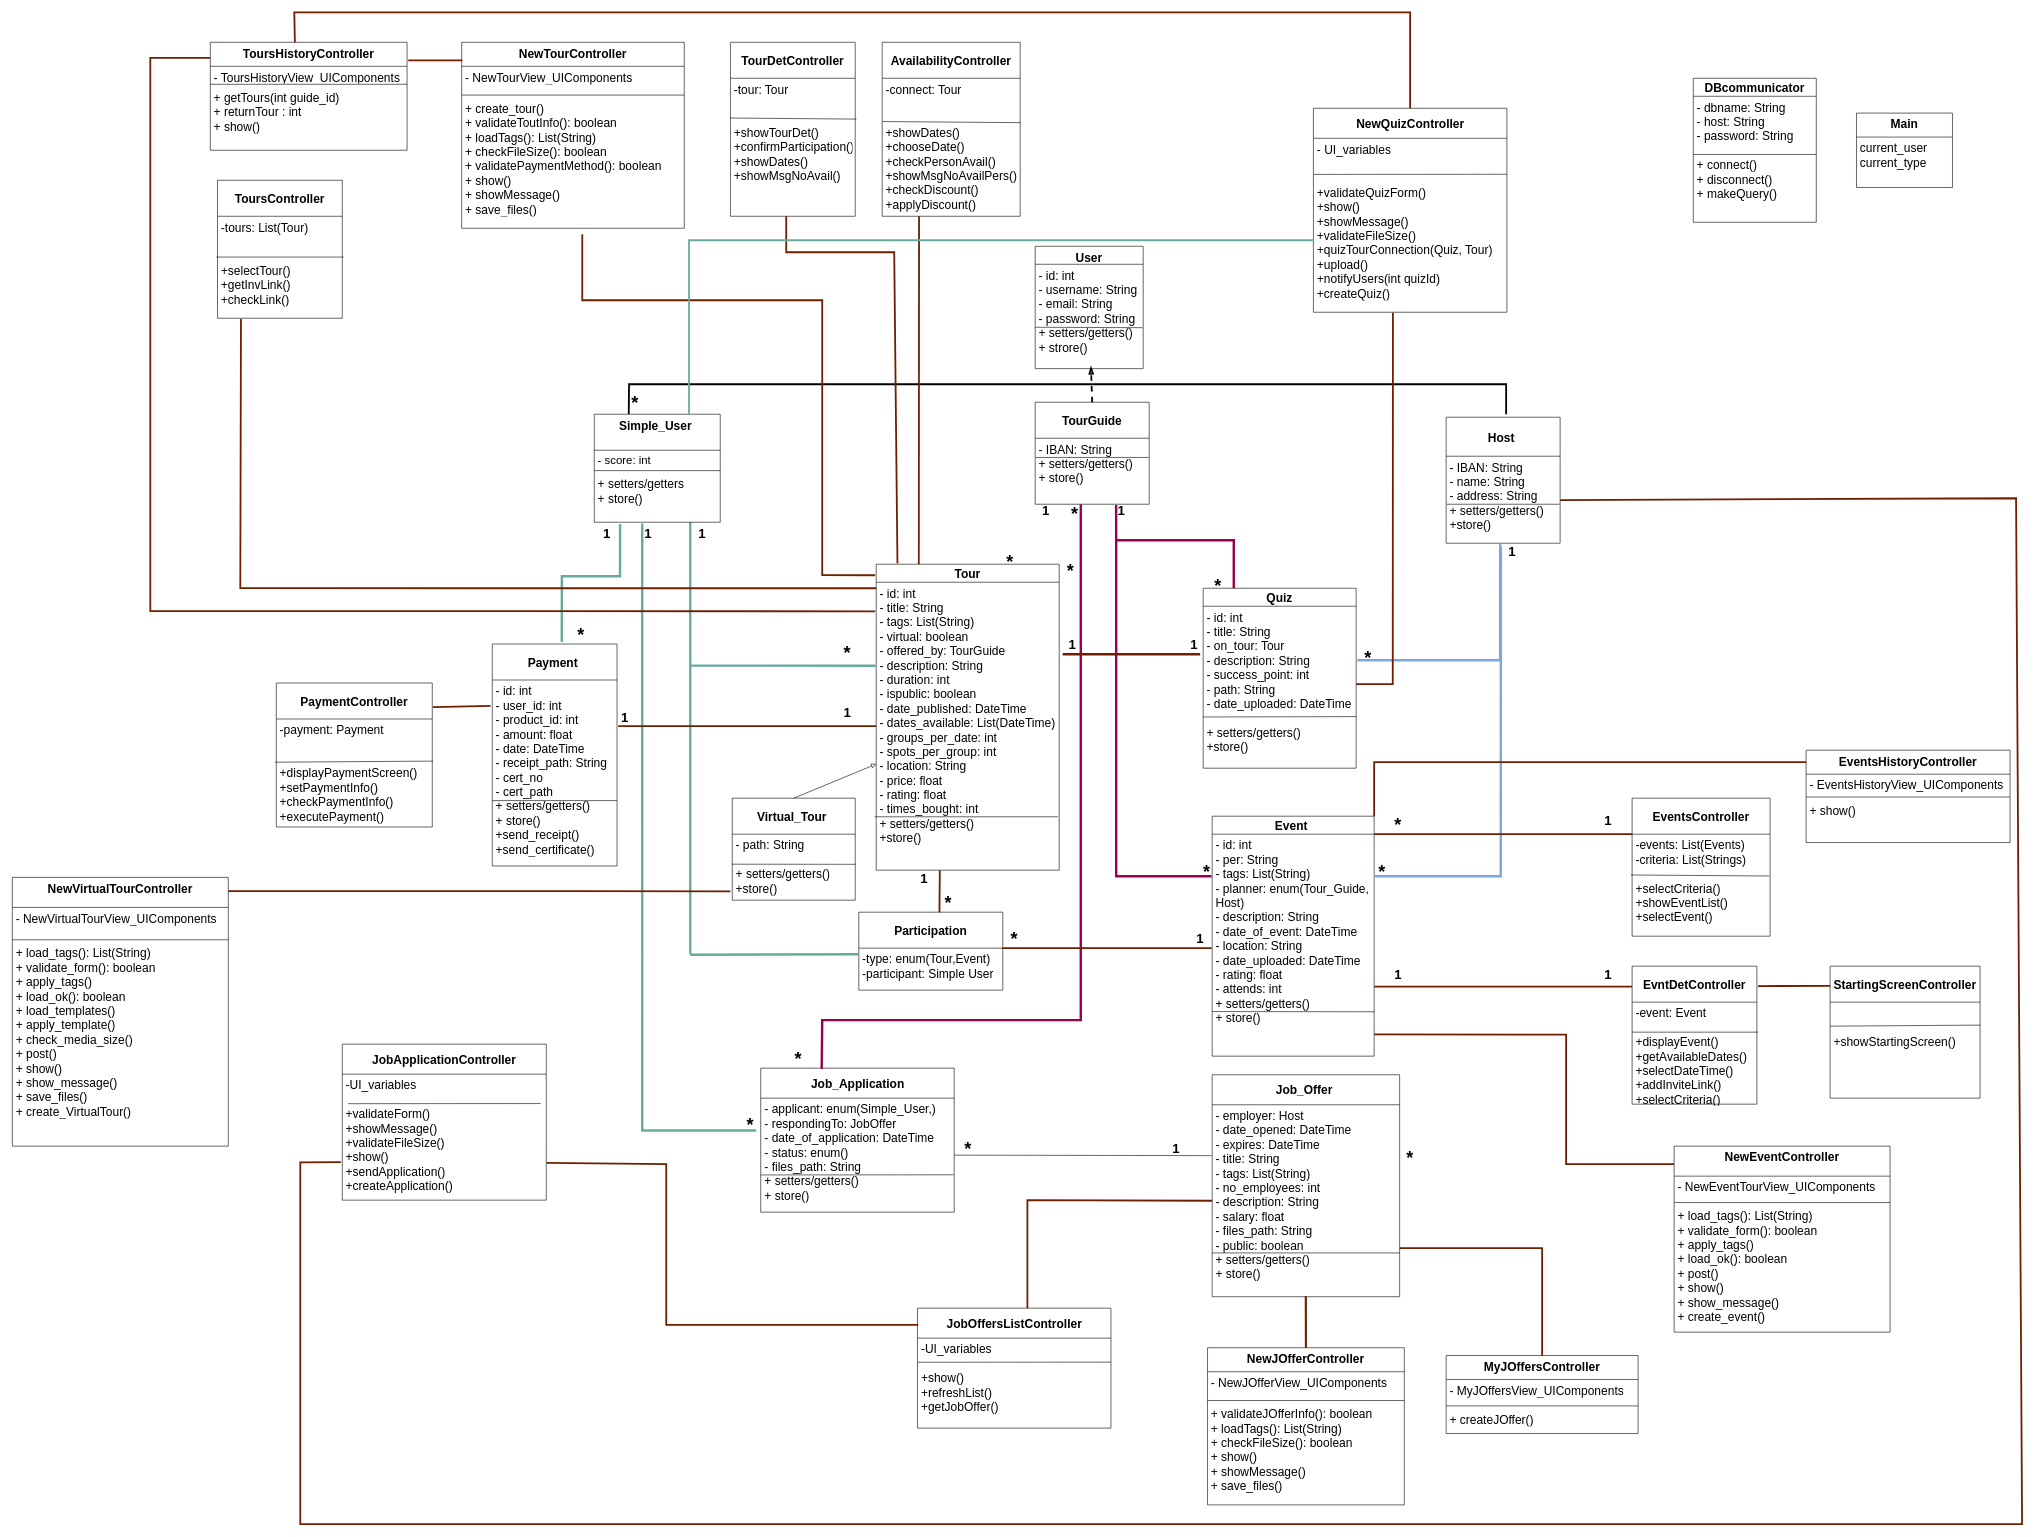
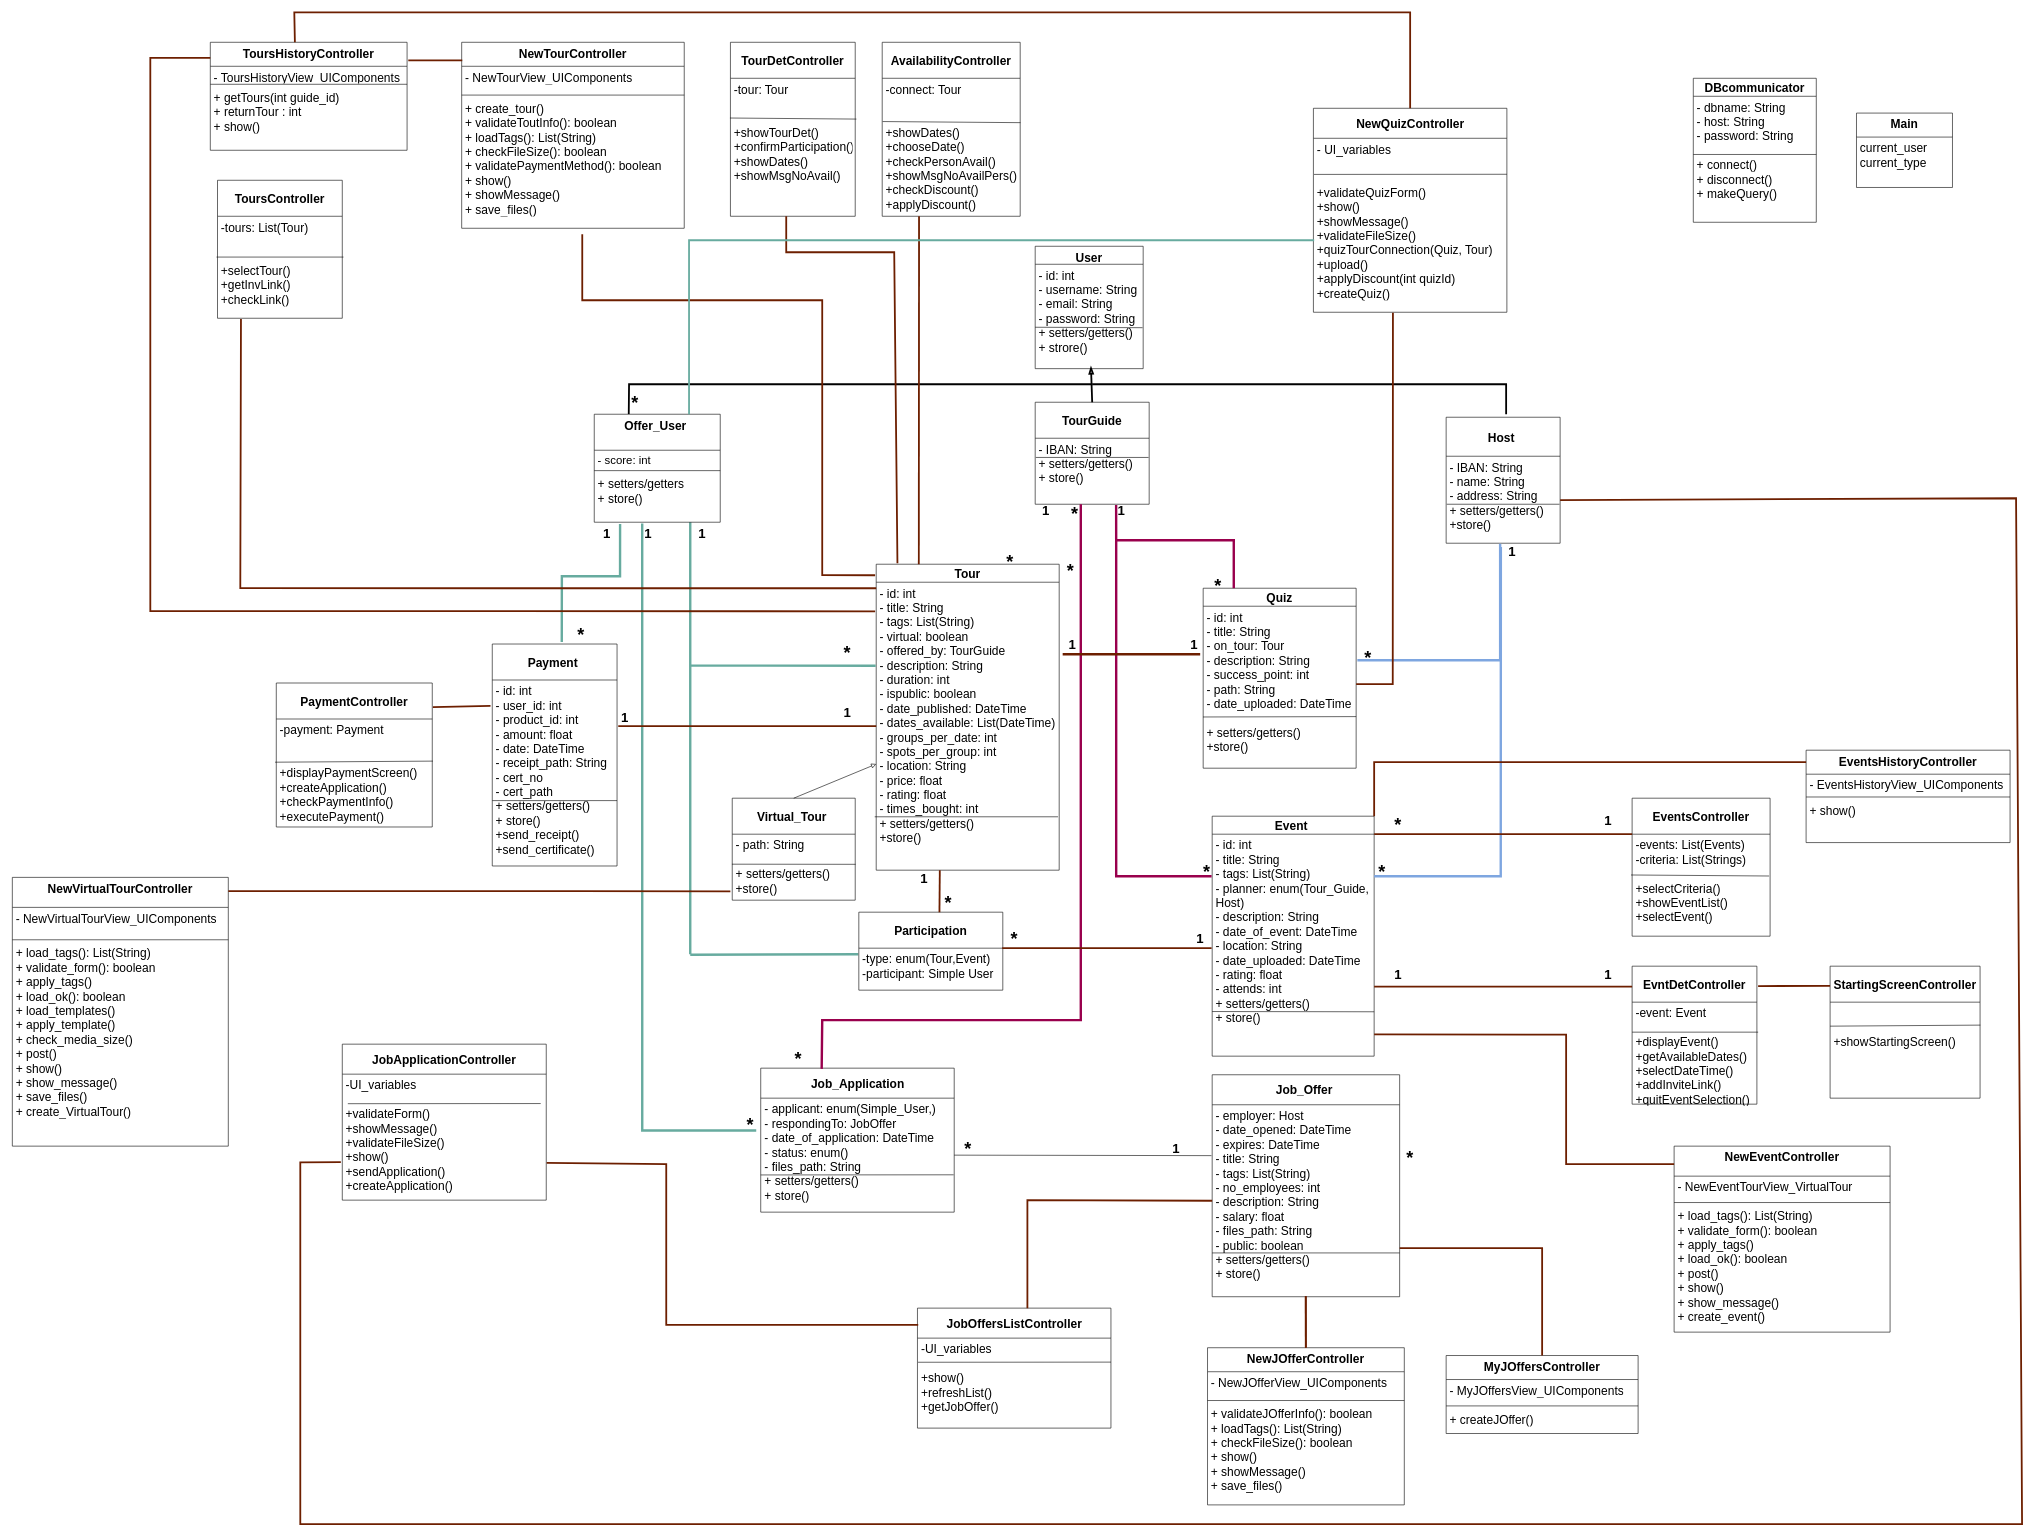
node "- UI_variables +validateQuizForm() +show() +showMessage() +validateFileSize() +quizTourConnection(Quiz, Tour) +upload() +notifyUsers(int quizId) +createQuiz()": label "- UI_variables +validateQuizForm() +show() +showMessage() +validateFileSize() +quizTourConnection(Quiz, Tour) +upload() +notifyUsers(int quizId) +createQuiz()" -> "- UI_variables +validateQuizForm() +show() +showMessage() +validateFileSize() +quizTourConnection(Quiz, Tour) +upload() +applyDiscount(int quizId) +createQuiz()"
edge "TourGuide" -> "- id: int - username: String - email: String - password: String + setters/getters() + strore()": style dashed -> solid
node "Simple_User": label "Simple_User" -> "Offer_User"
node "-payment: Payment +displayPaymentScreen() +setPaymentInfo() +checkPaymentInfo() +executePayment()": label "-payment: Payment +displayPaymentScreen() +setPaymentInfo() +checkPaymentInfo() +executePayment()" -> "-payment: Payment +displayPaymentScreen() +createApplication() +checkPaymentInfo() +executePayment()"
node "- id: int - per: String- tags: List(String)- planner: enum(Tour_Guide, Host)- description: String- date_of_event: DateTime - location: String- date_uploaded: DateTime- rating: float - attends: int + setters/getters() + store()": label "- id: int - per: String- tags: List(String)- planner: enum(Tour_Guide, Host)- description: String- date_of_event: DateTime - location: String- date_uploaded: DateTime- rating: float - attends: int + setters/getters() + store()" -> "- id: int - title: String- tags: List(String)- planner: enum(Tour_Guide, Host)- description: String- date_of_event: DateTime - location: String- date_uploaded: DateTime- rating: float - attends: int + setters/getters() + store()"
node "-event: Event +displayEvent() +getAvailableDates() +selectDateTime() +addInviteLink() +selectCriteria()": label "-event: Event +displayEvent() +getAvailableDates() +selectDateTime() +addInviteLink() +selectCriteria()" -> "-event: Event +displayEvent() +getAvailableDates() +selectDateTime() +addInviteLink() +quitEventSelection()"
node "- NewEventTourView_UIComponents": label "- NewEventTourView_UIComponents" -> "- NewEventTourView_VirtualTour"
